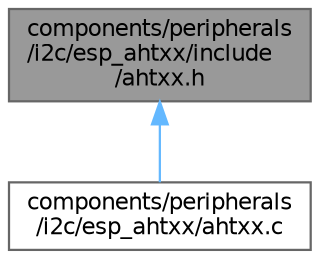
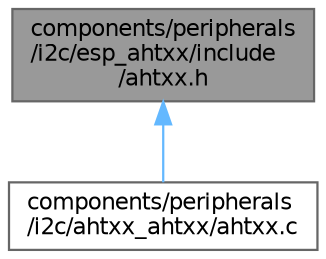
node "components/peripherals /i2c/esp_ahtxx/ahtxx.c": label "components/peripherals /i2c/esp_ahtxx/ahtxx.c" -> "components/peripherals /i2c/ahtxx_ahtxx/ahtxx.c"
